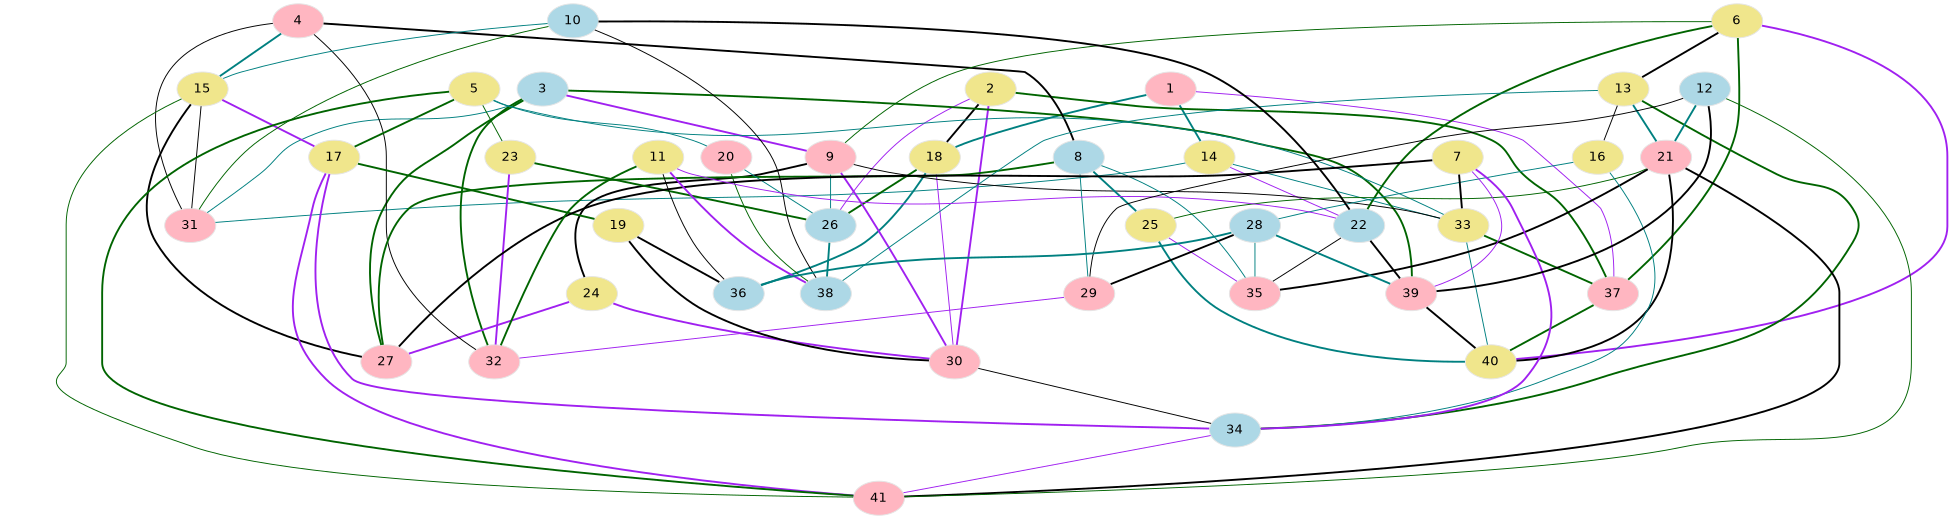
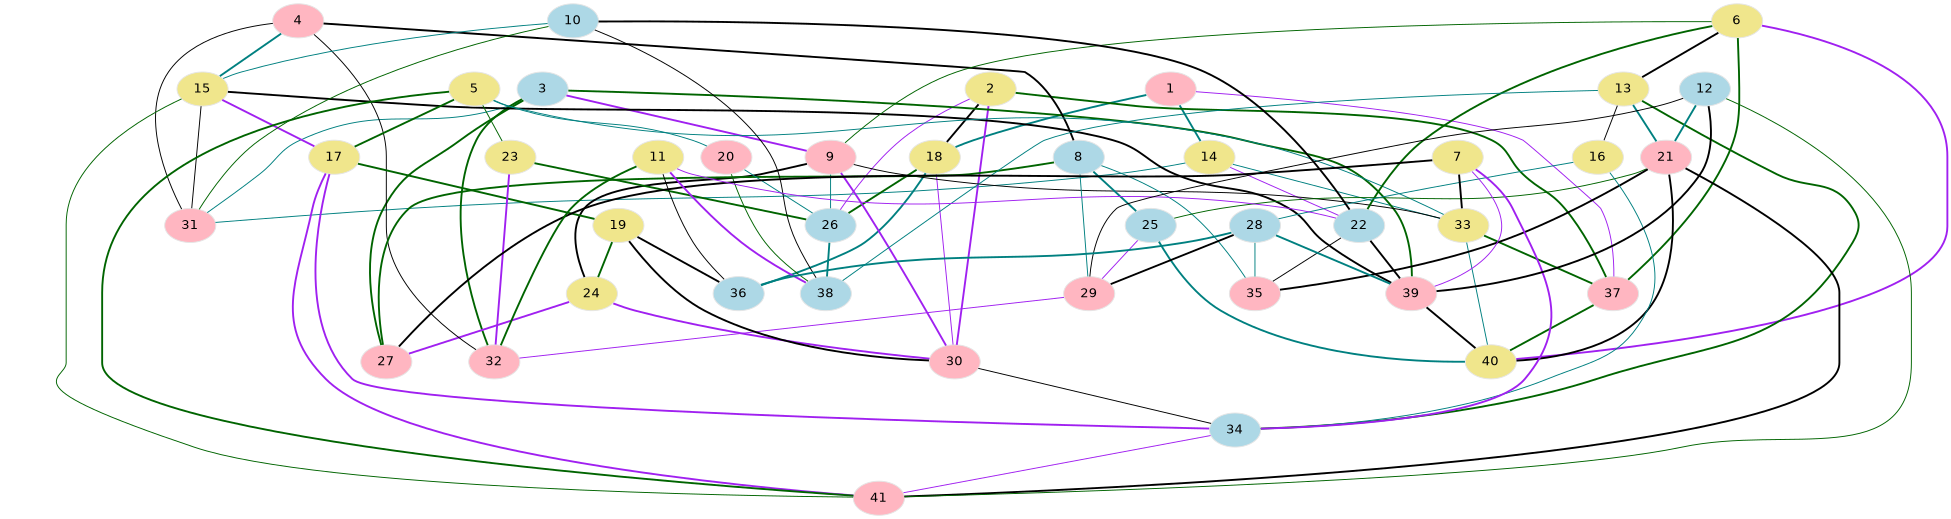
node "25": fillcolor khaki -> lightblue
edge "19" -- "24": added
edge "25" -- "35": now "25" -- "29"
edge "15" -- "27": now "15" -- "39"
